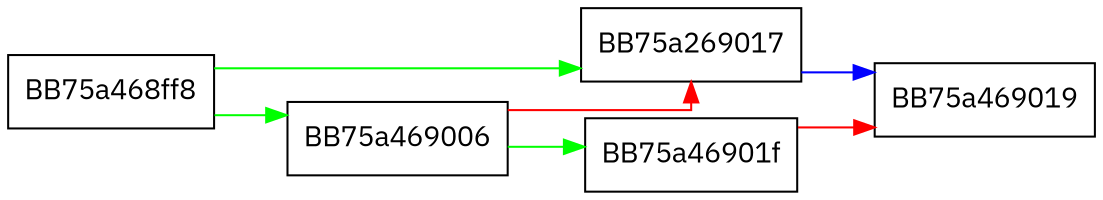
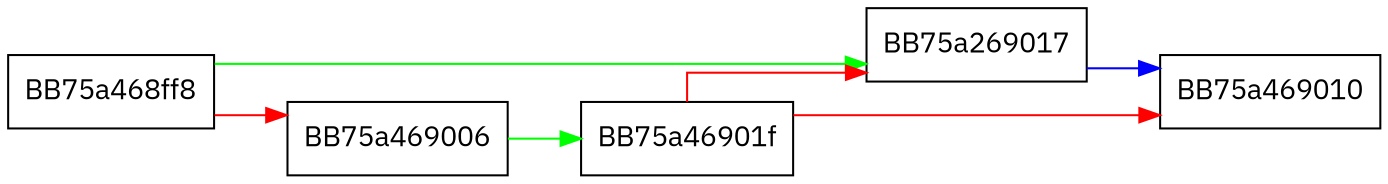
node "BB75a469019": label "BB75a469019" -> "BB75a469010"
edge "BB75a469006" -> "BB75a269017": now "BB75a46901f" -> "BB75a269017"
edge "BB75a468ff8" -> "BB75a469006": color green -> red
